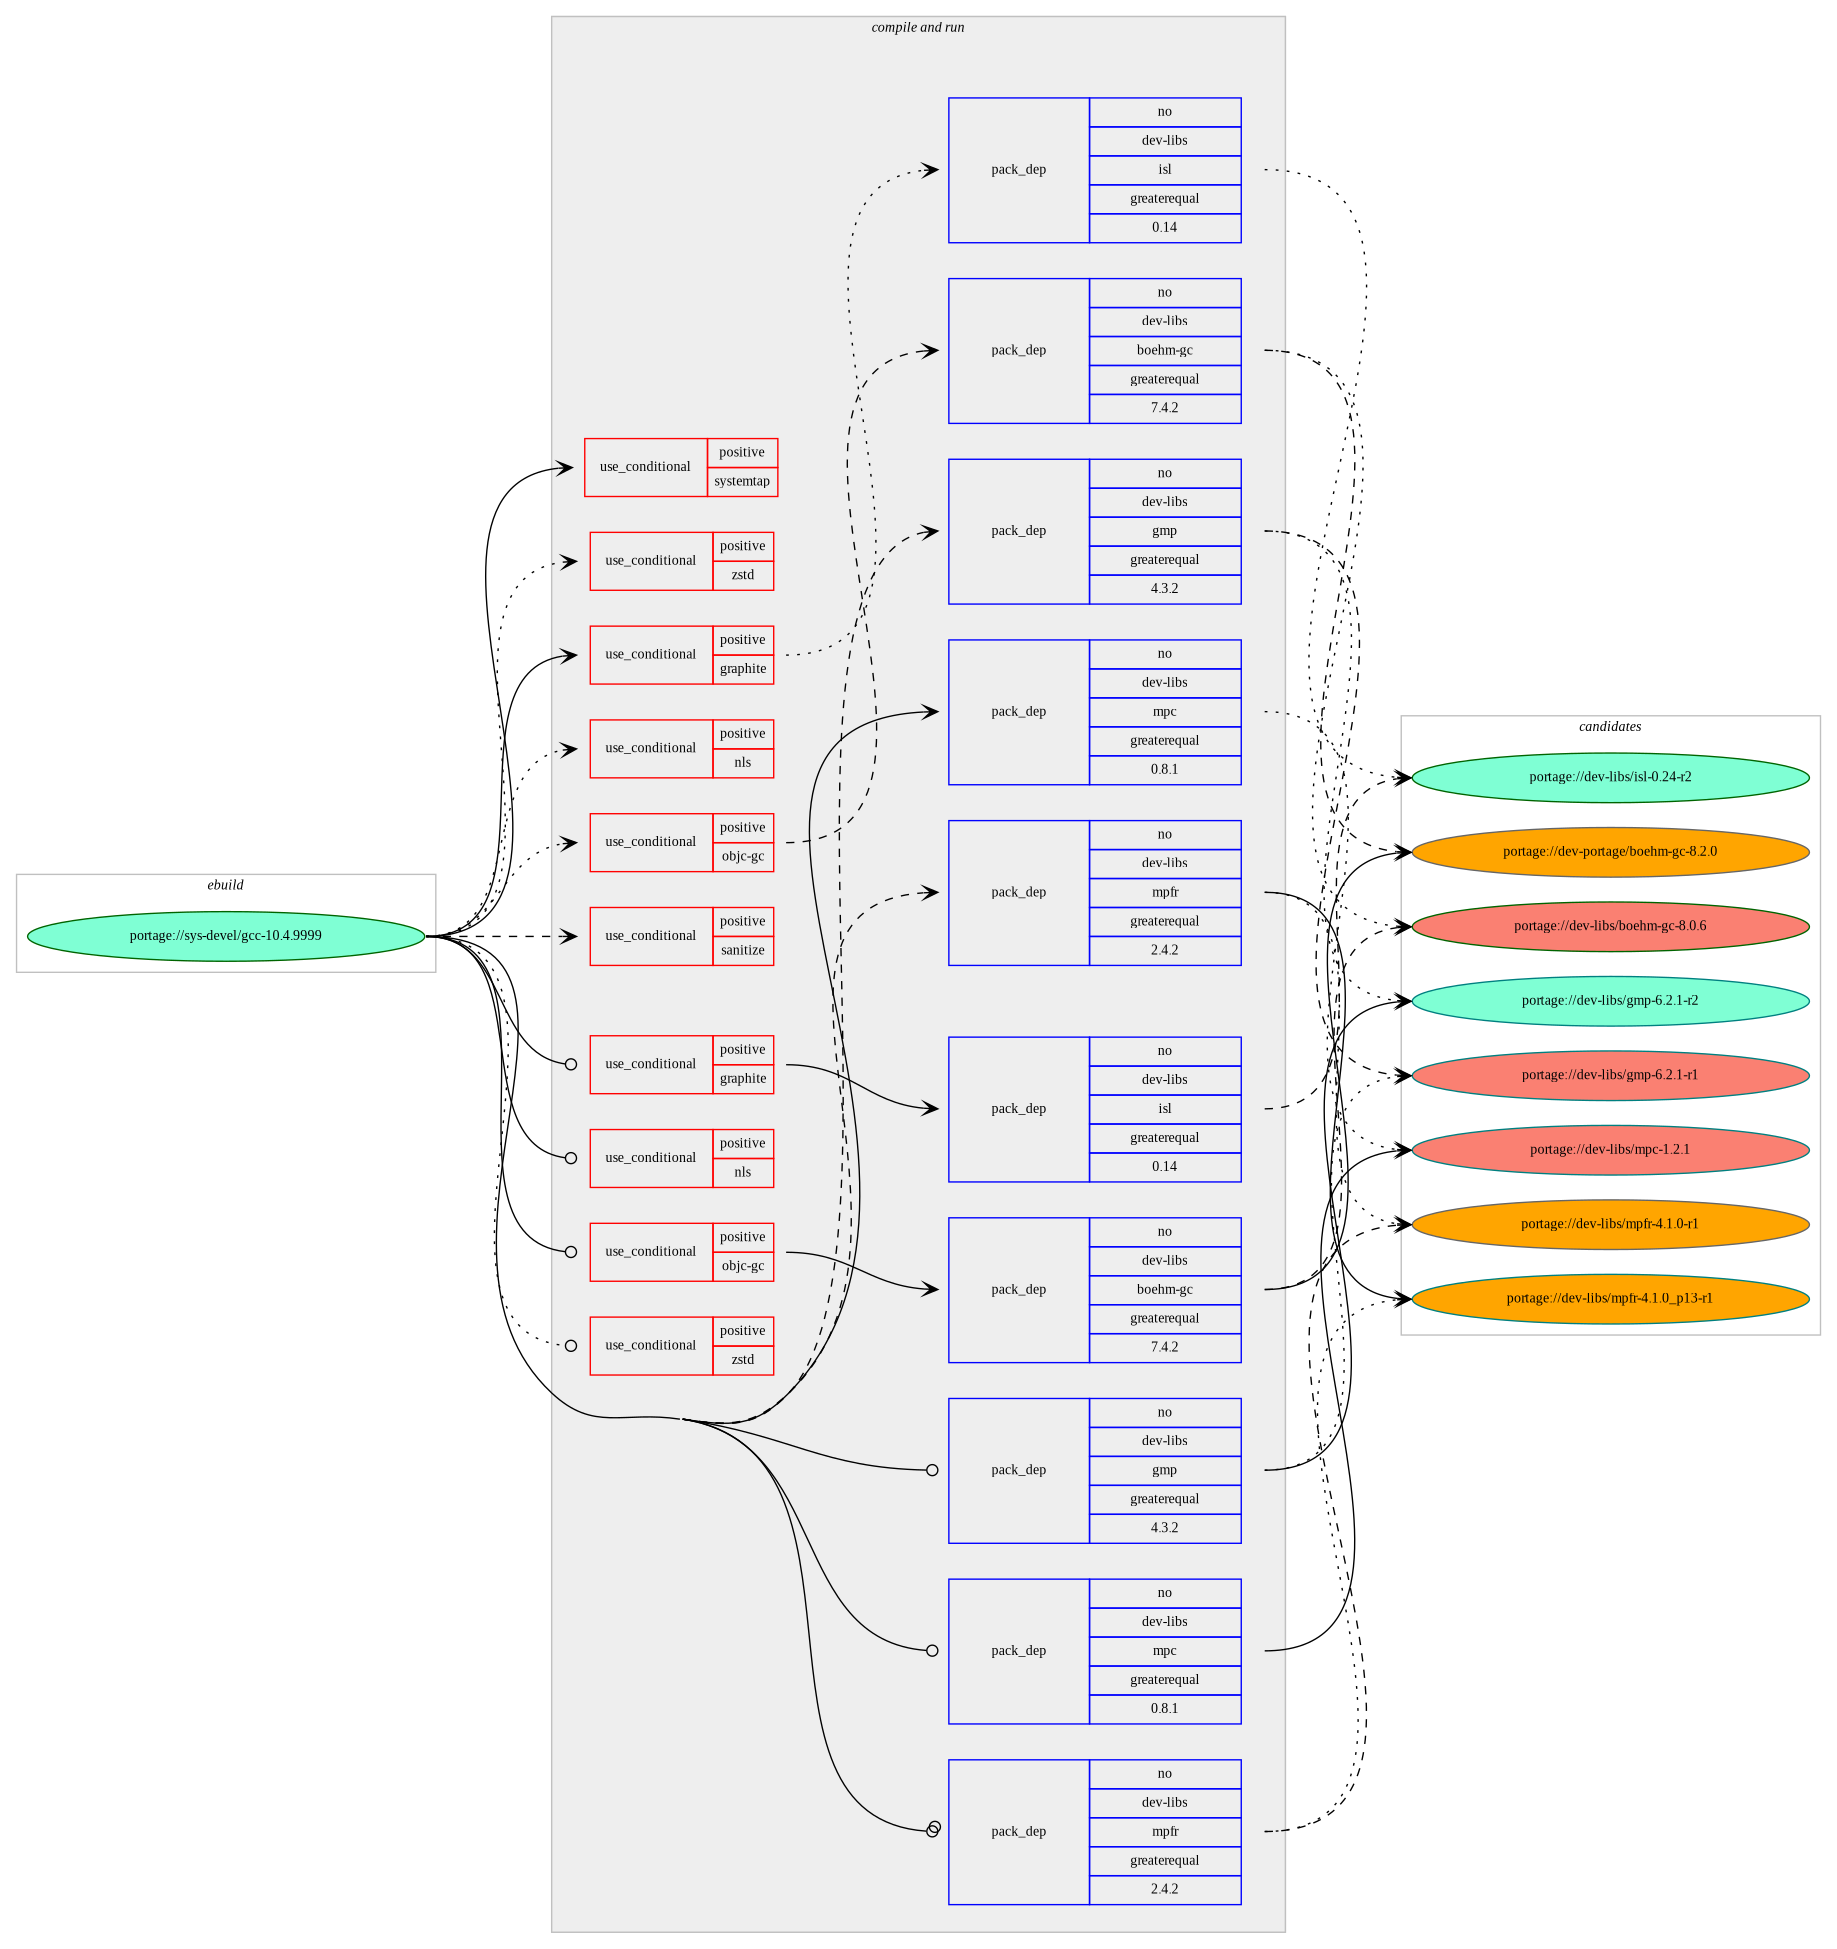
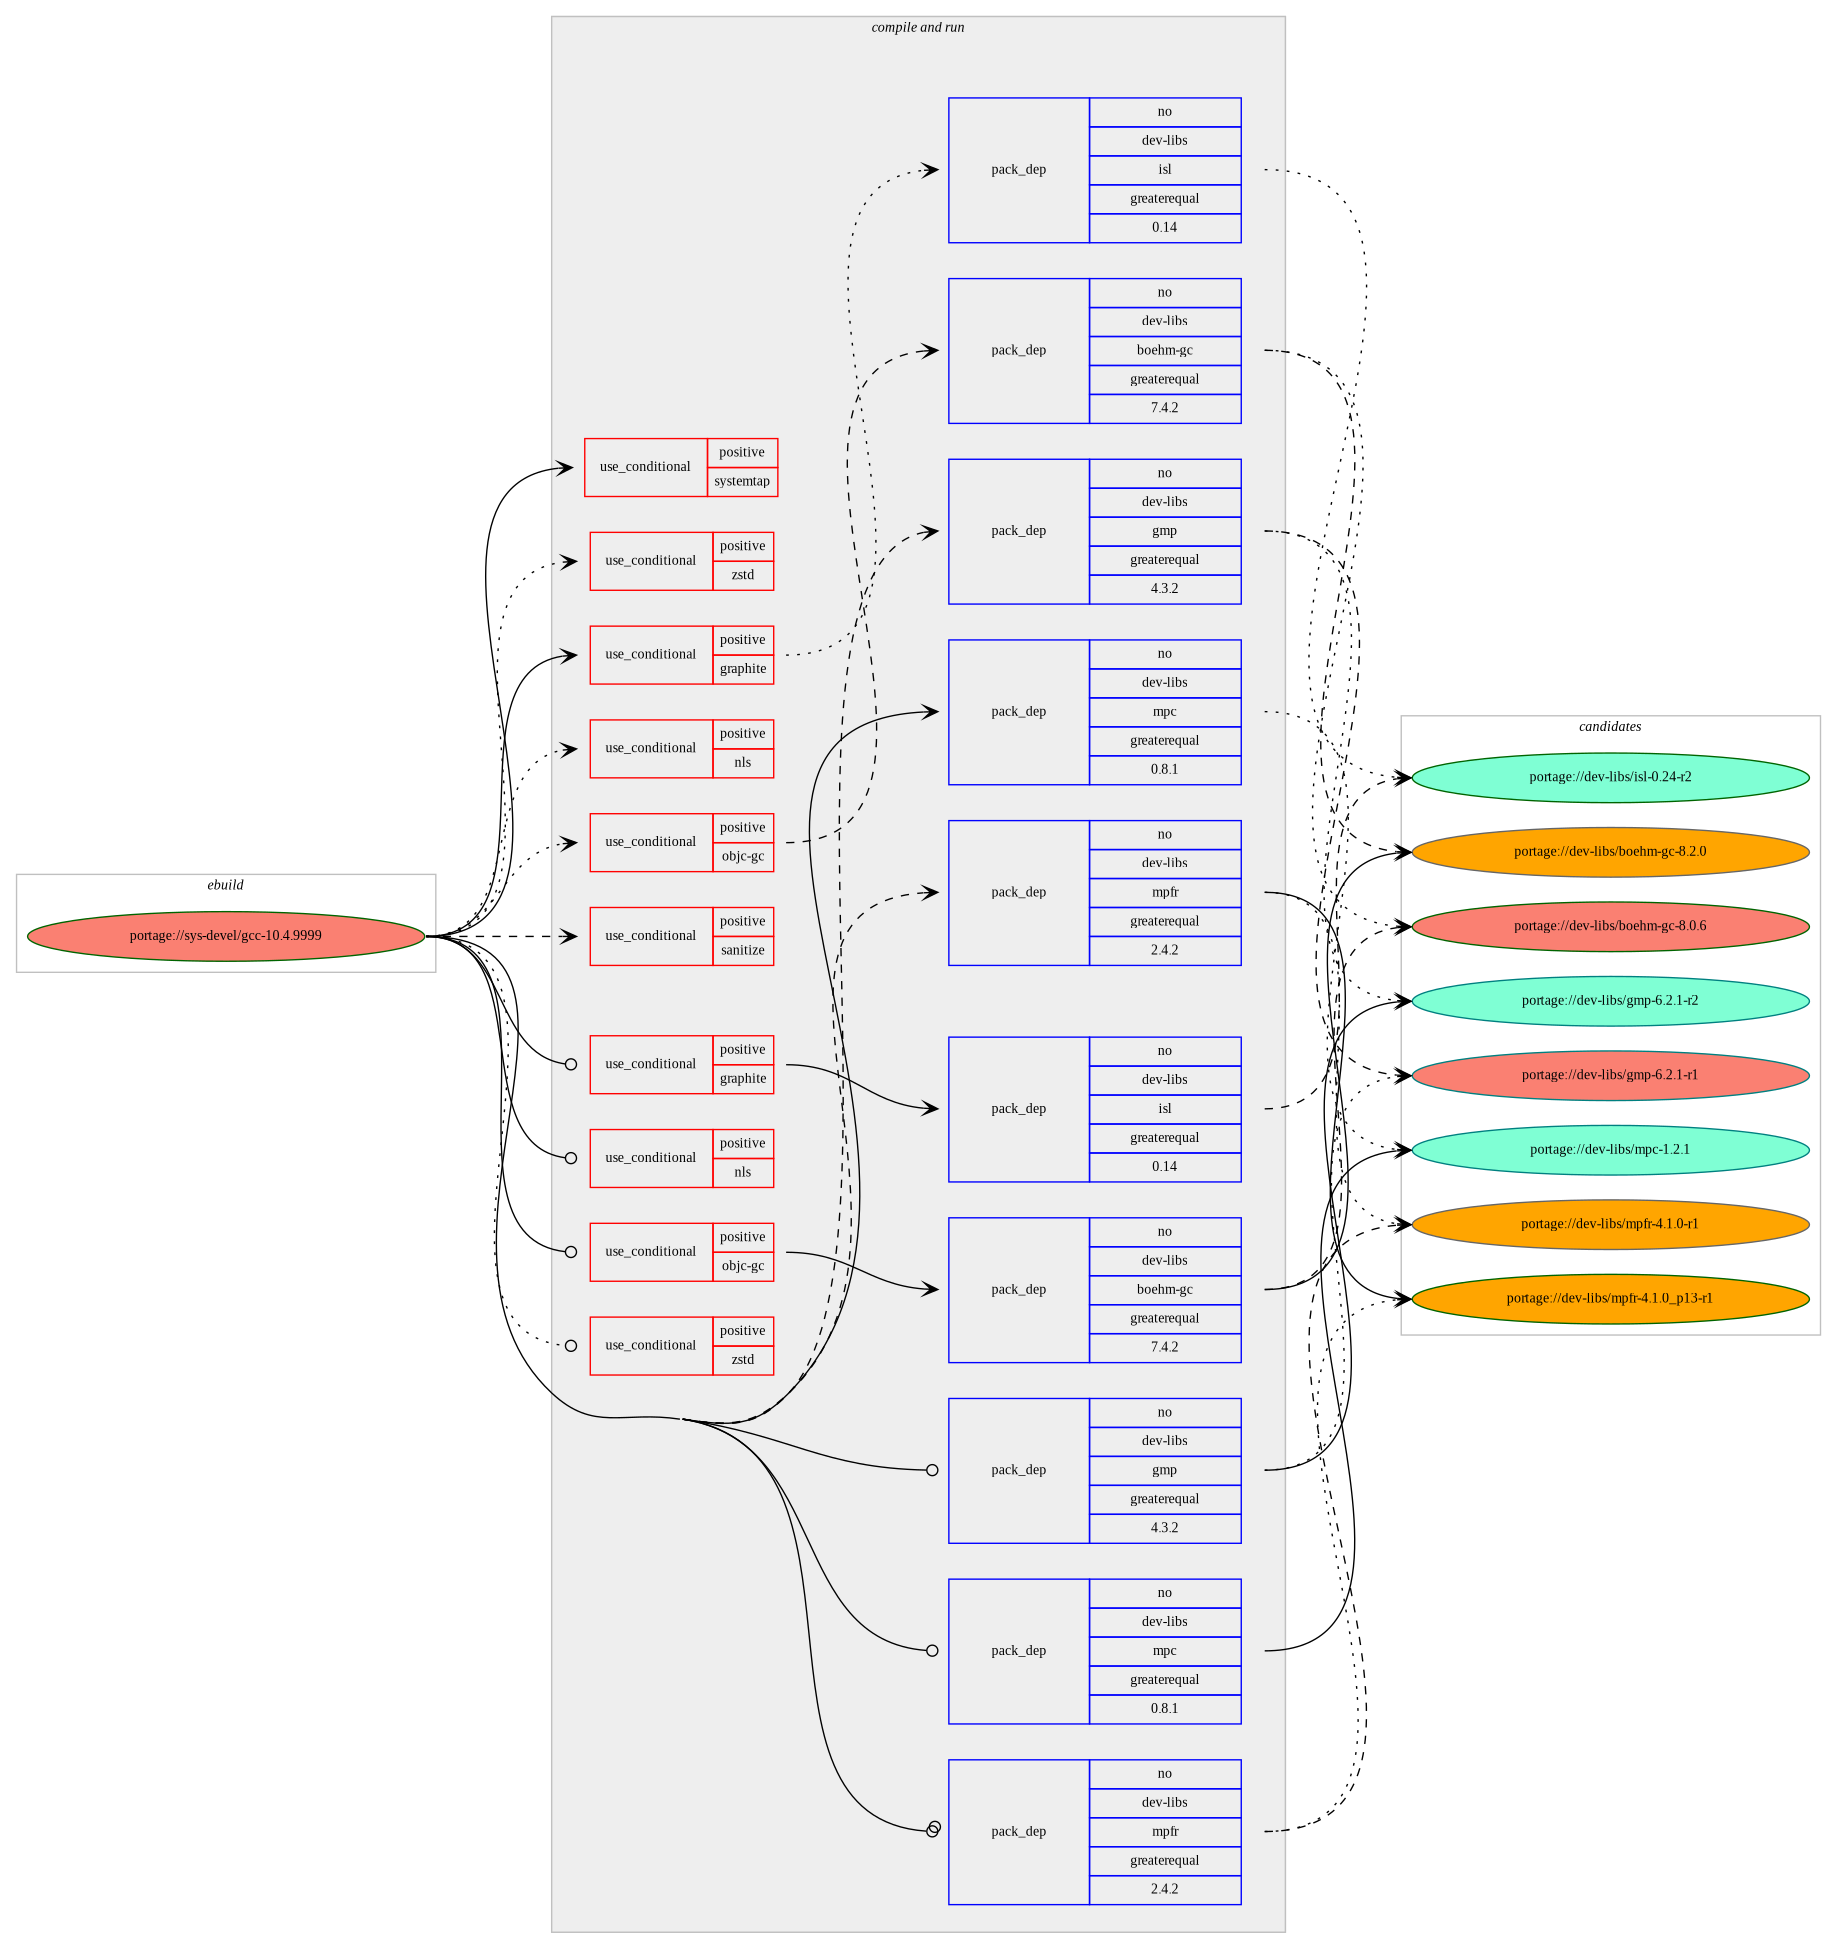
node "portage://dev-portage/boehm-gc-8.2.0": label "portage://dev-portage/boehm-gc-8.2.0" -> "portage://dev-libs/boehm-gc-8.2.0"
node "portage://sys-devel/gcc-10.4.9999": fillcolor aquamarine -> salmon
node "portage://dev-libs/mpc-1.2.1": fillcolor salmon -> aquamarine
node "portage://dev-libs/mpfr-4.1.0_p13-r1": color teal -> darkgreen
